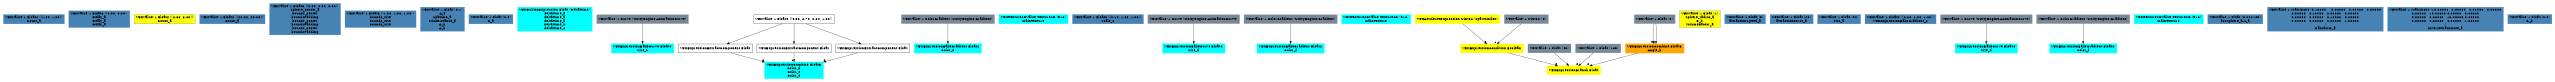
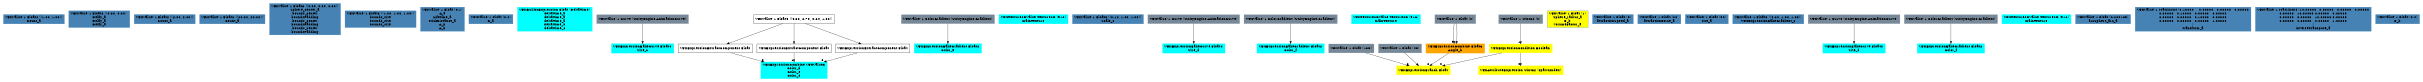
node "VFXValue`1 Float2 ((2.00, 2.00)) Count_a": fillcolor yellow -> steelblue
edge "VFXAttributeExpression Uint32 (spawnIndex)" -> "VFXExpressionCondition Boolean": reversed
node "VFXExpressionCombine Float3 Color_d Color_e Color_e": label "VFXExpressionCombine Float3 Color_d Color_e Color_e" -> "VFXExpressionCombine VFXValue3 Color_d Color_e Color_e"
